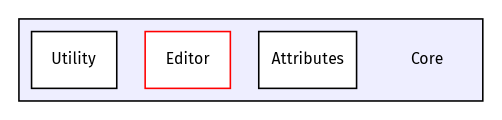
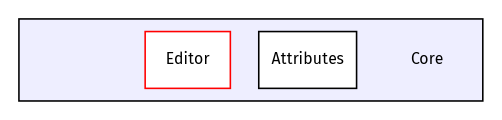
node "Utility": removed
